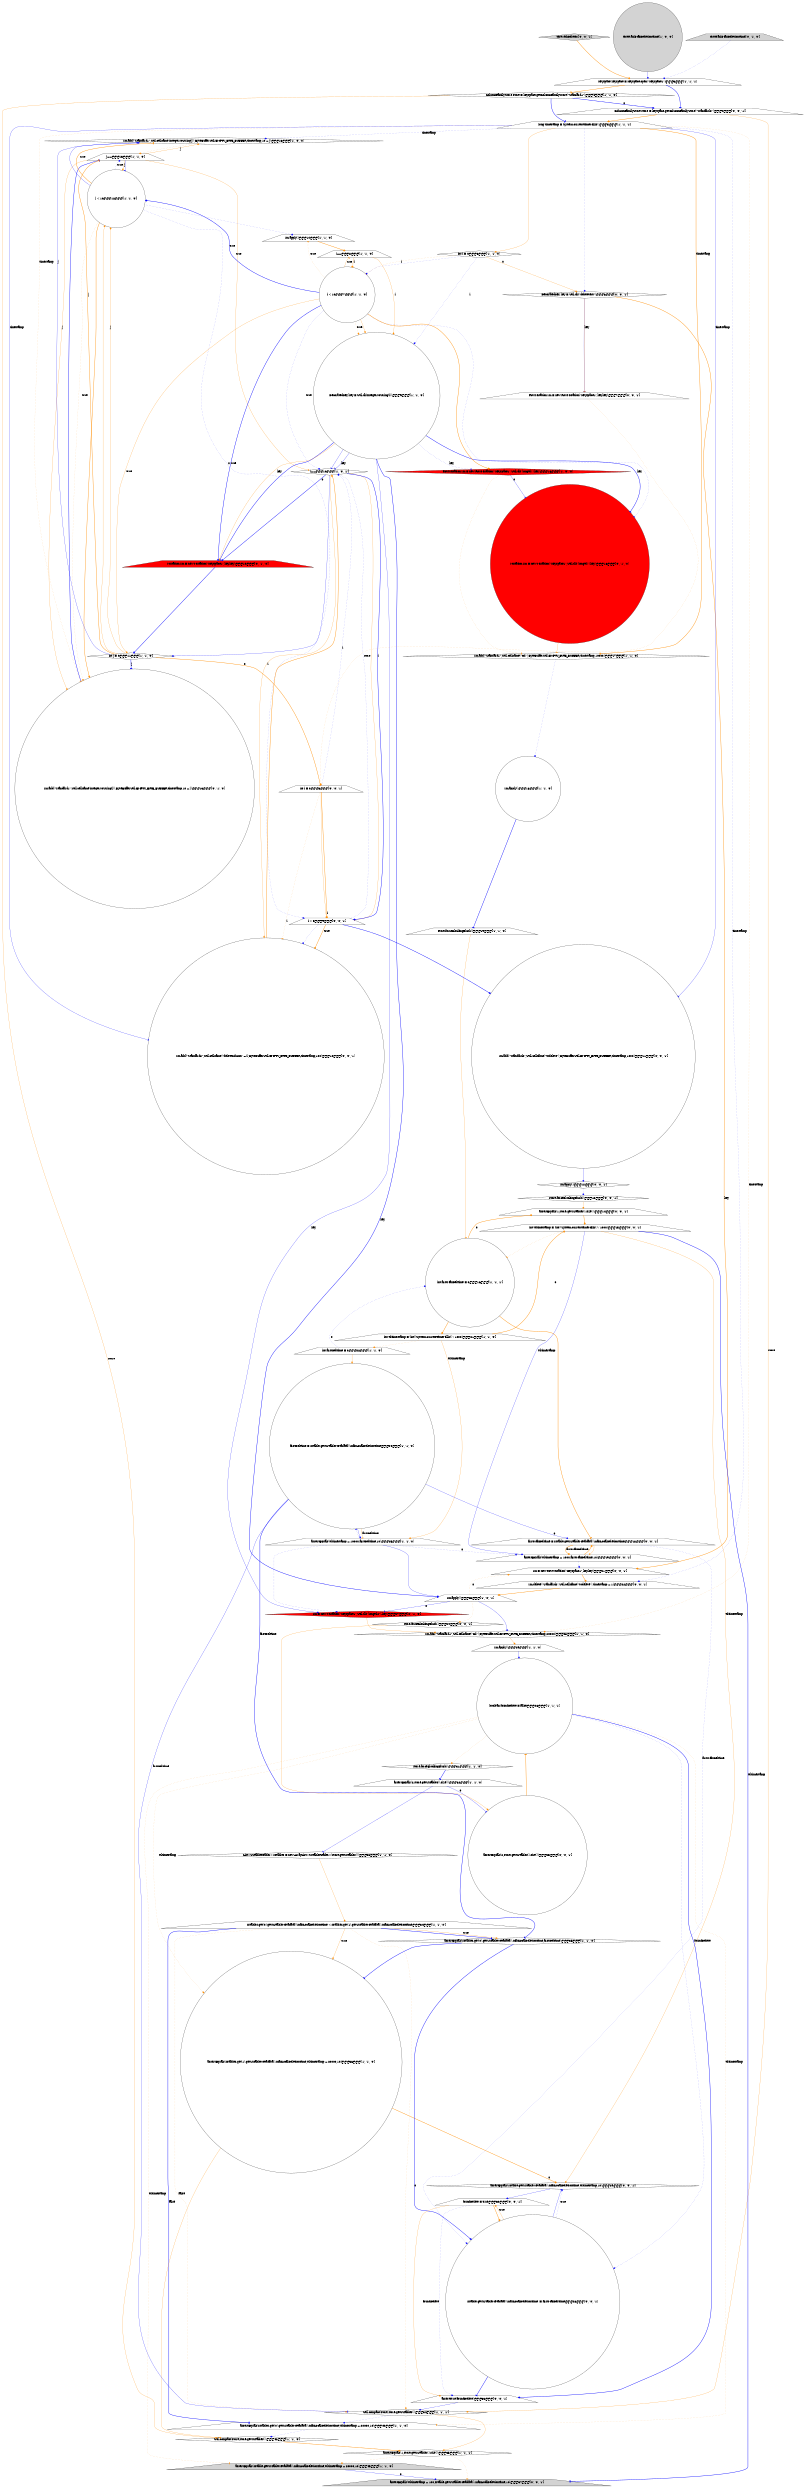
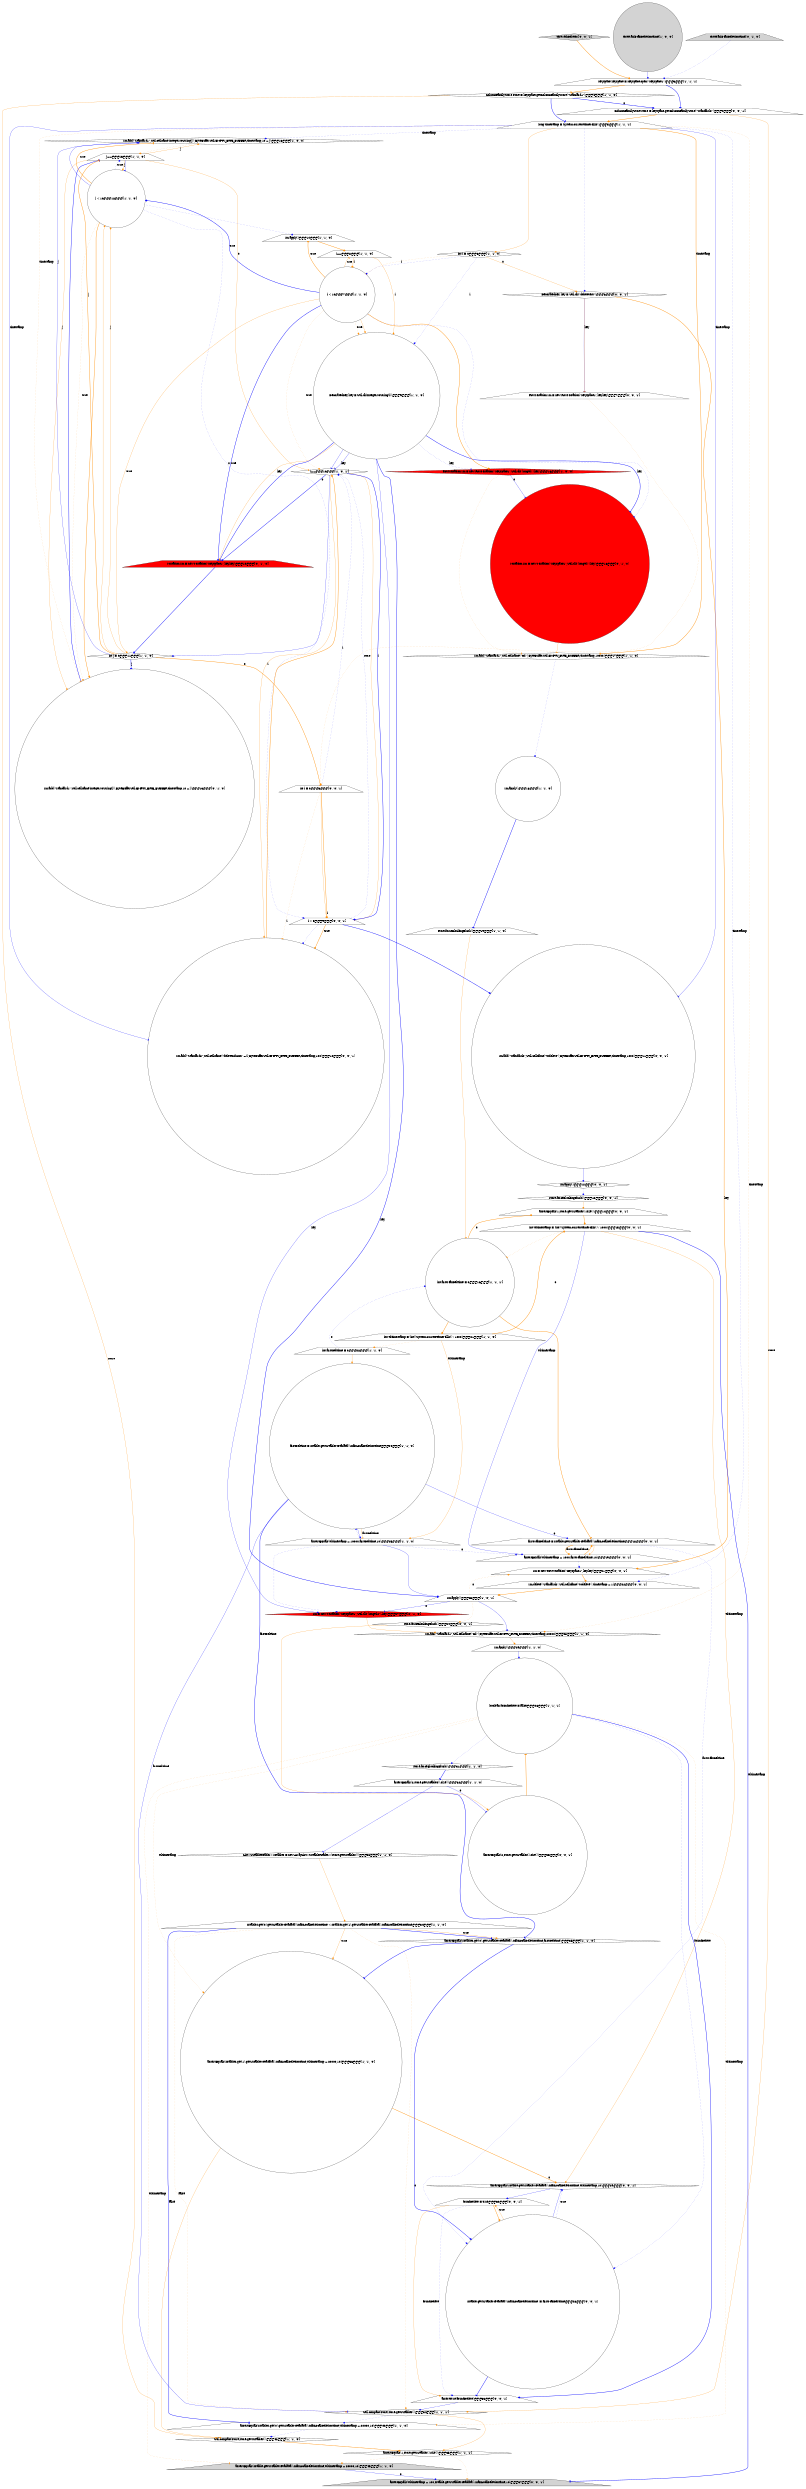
edge "j++@@@13@@@['1', '1', '0']" -> "i++@@@10@@@['1', '0', '1']": label "true" -> "0"
edge "i < 10@@@7@@@['1', '1', '0']" -> "rm.apply()@@@14@@@['1', '1', '0']": style dotted -> bold
edge "i < 10@@@7@@@['1', '1', '0']" -> "i++@@@10@@@['1', '0', '1']": color blue -> darkorange
edge "boolean foundDelete = false@@@26@@@['1', '1', '1']" -> "store.forceBlockingFlush()@@@31@@@['1', '1', '0']": color darkorange -> blue
